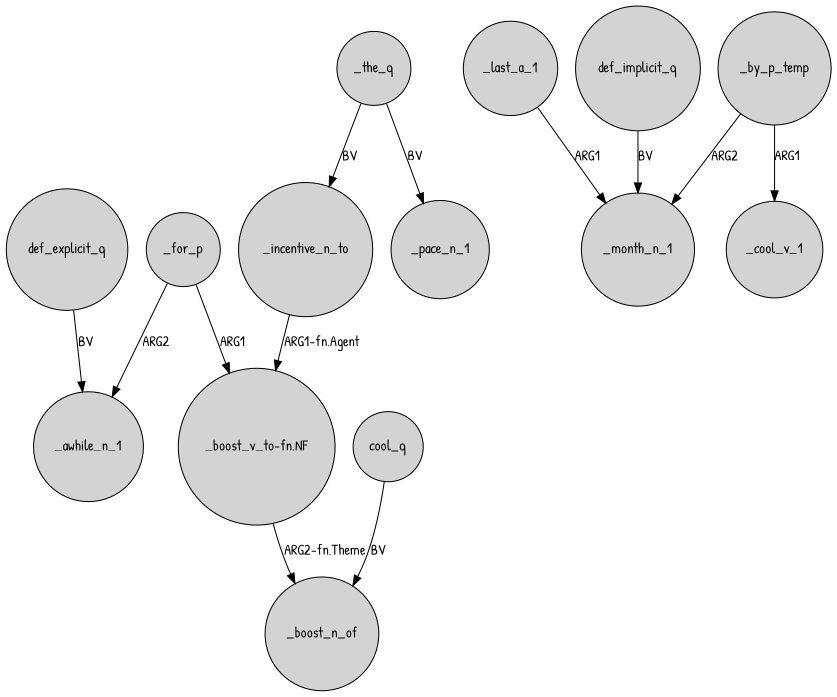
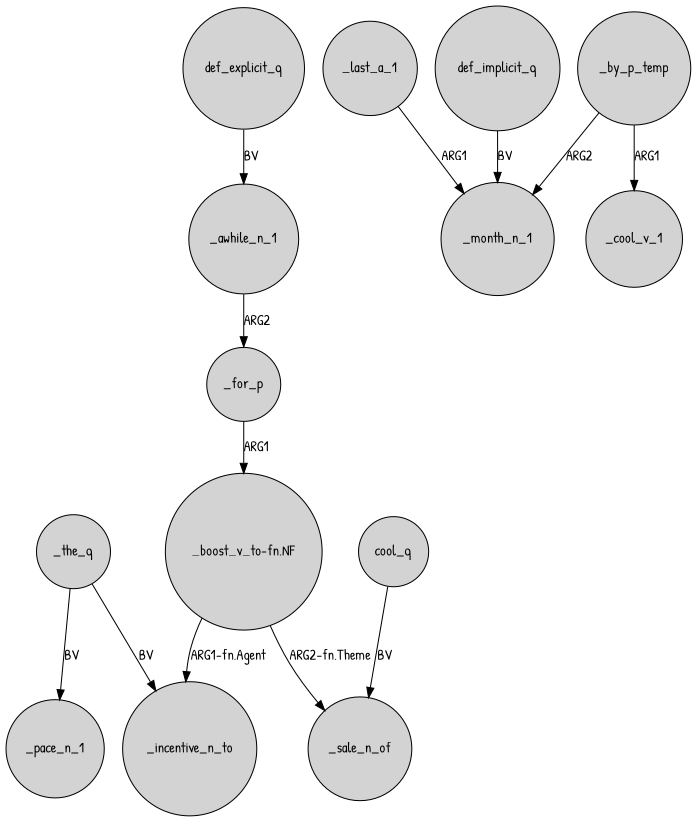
edge "_for_p" -> "_awhile_n_1": reversed
edge "_incentive_n_to" -> "_boost_v_to-fn.NF": reversed
node "_boost_n_of": label "_boost_n_of" -> "_sale_n_of"
